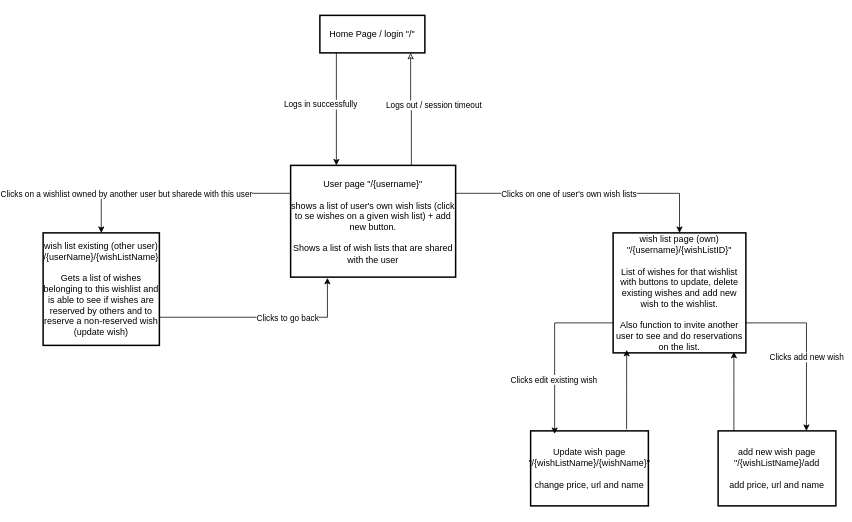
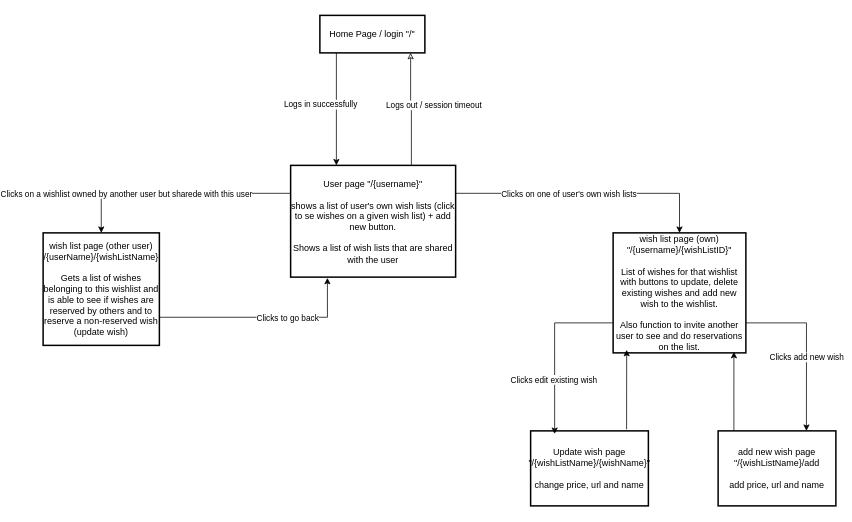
node "wish list existing (other user) /{userName}/{wishListName} Gets a list of wishes belonging to this wishlist and is able to see if wishes are reserved by others and to reserve a non-reserved wish (update wish)": label "wish list existing (other user) /{userName}/{wishListName} Gets a list of wishes belonging to this wishlist and is able to see if wishes are reserved by others and to reserve a non-reserved wish (update wish)" -> "wish list page (other user) /{userName}/{wishListName} Gets a list of wishes belonging to this wishlist and is able to see if wishes are reserved by others and to reserve a non-reserved wish (update wish)"
